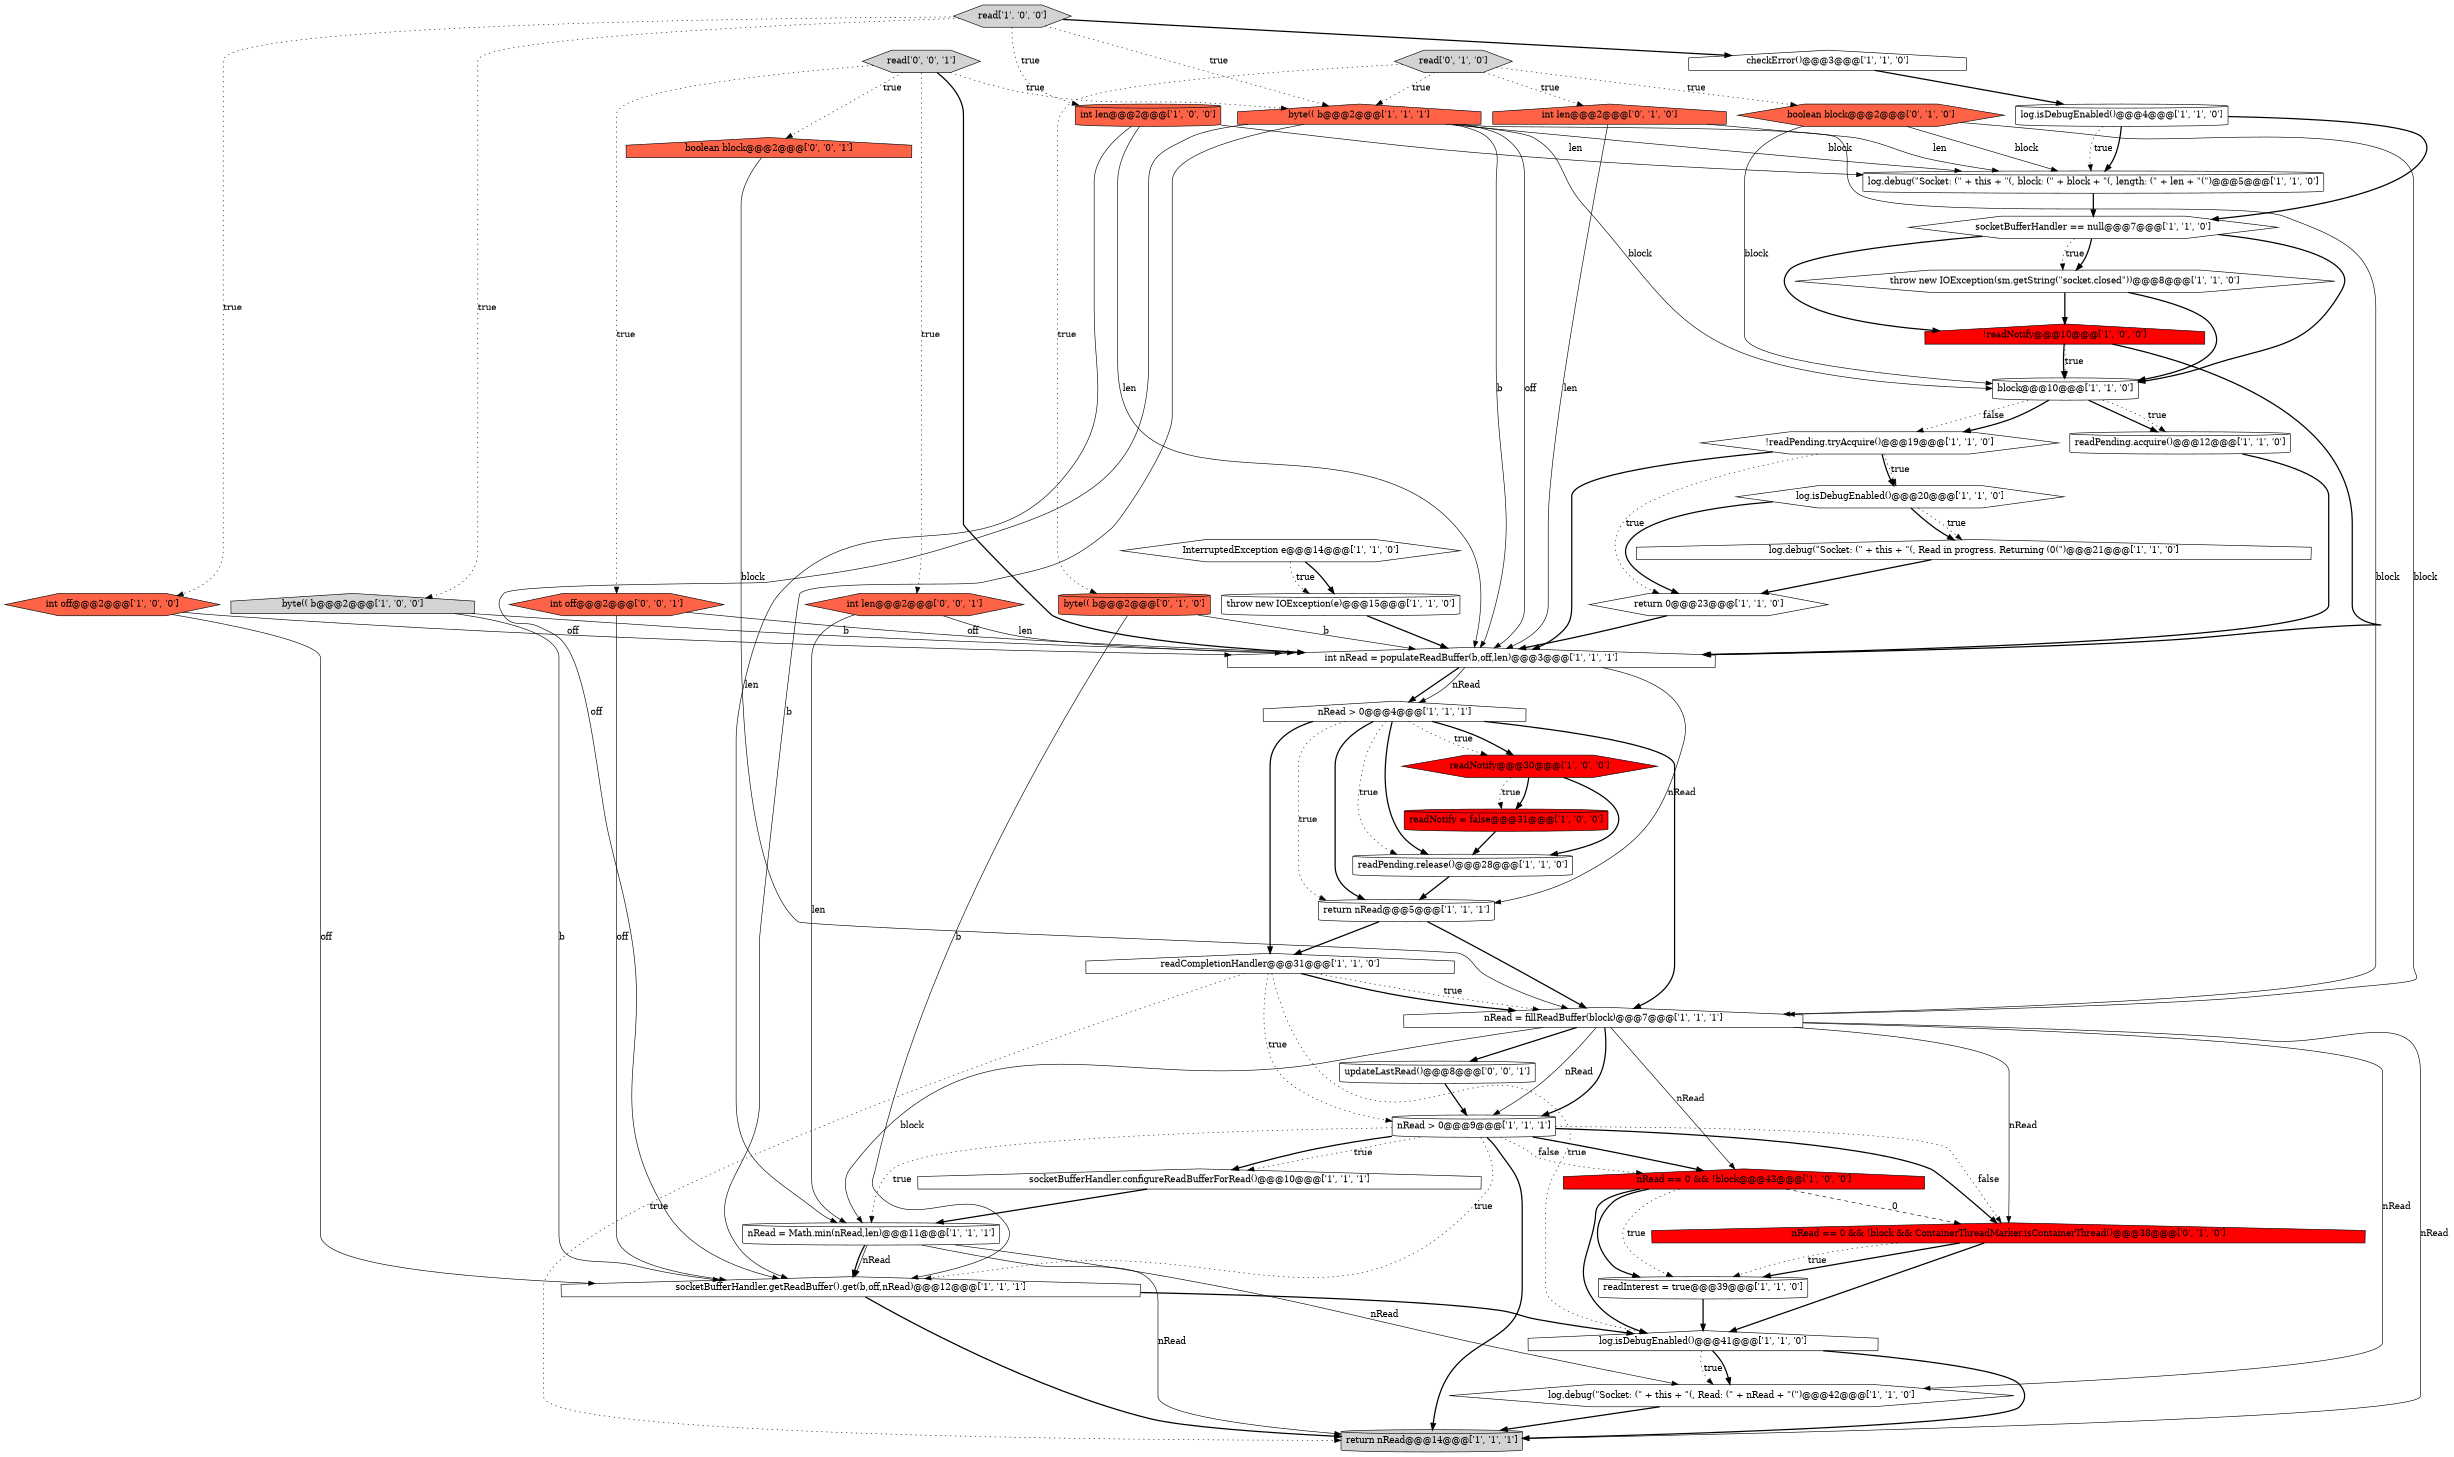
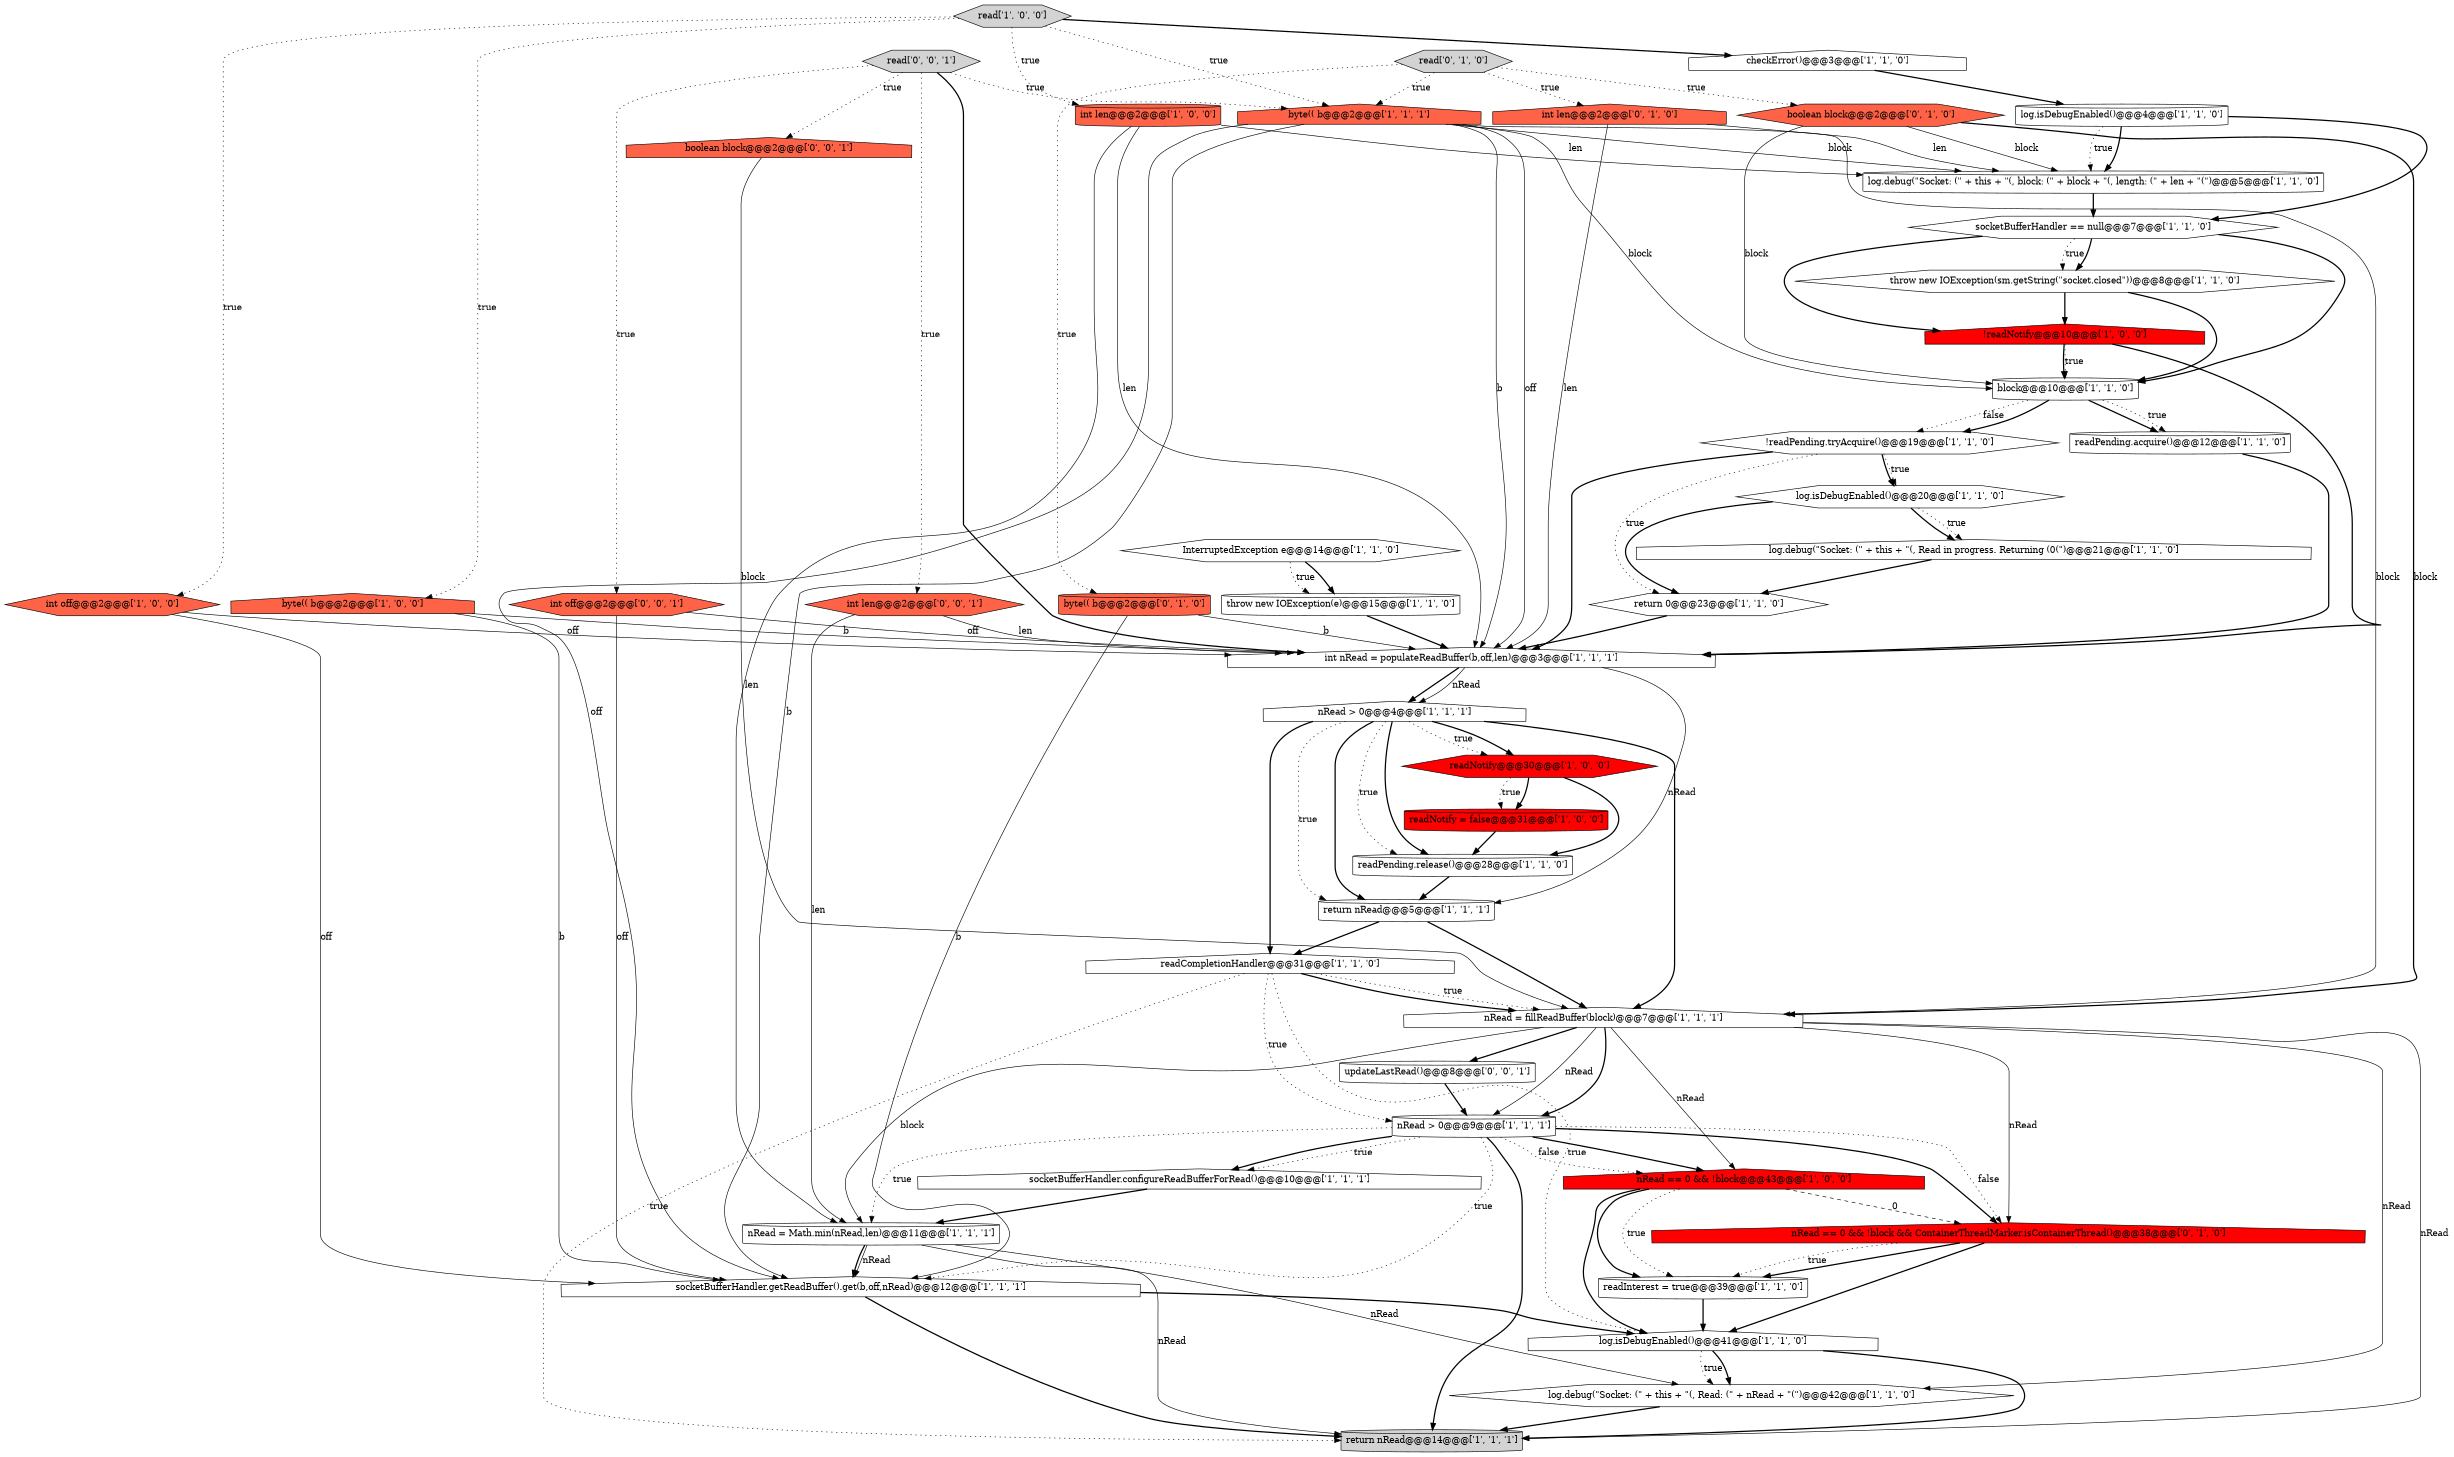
node "byte(( b@@@2@@@['1', '0', '0']": fillcolor lightgray -> tomato
edge "boolean block@@@2@@@['0', '1', '0']" -> "nRead = fillReadBuffer(block)@@@7@@@['1', '1', '1']": style solid -> bold
